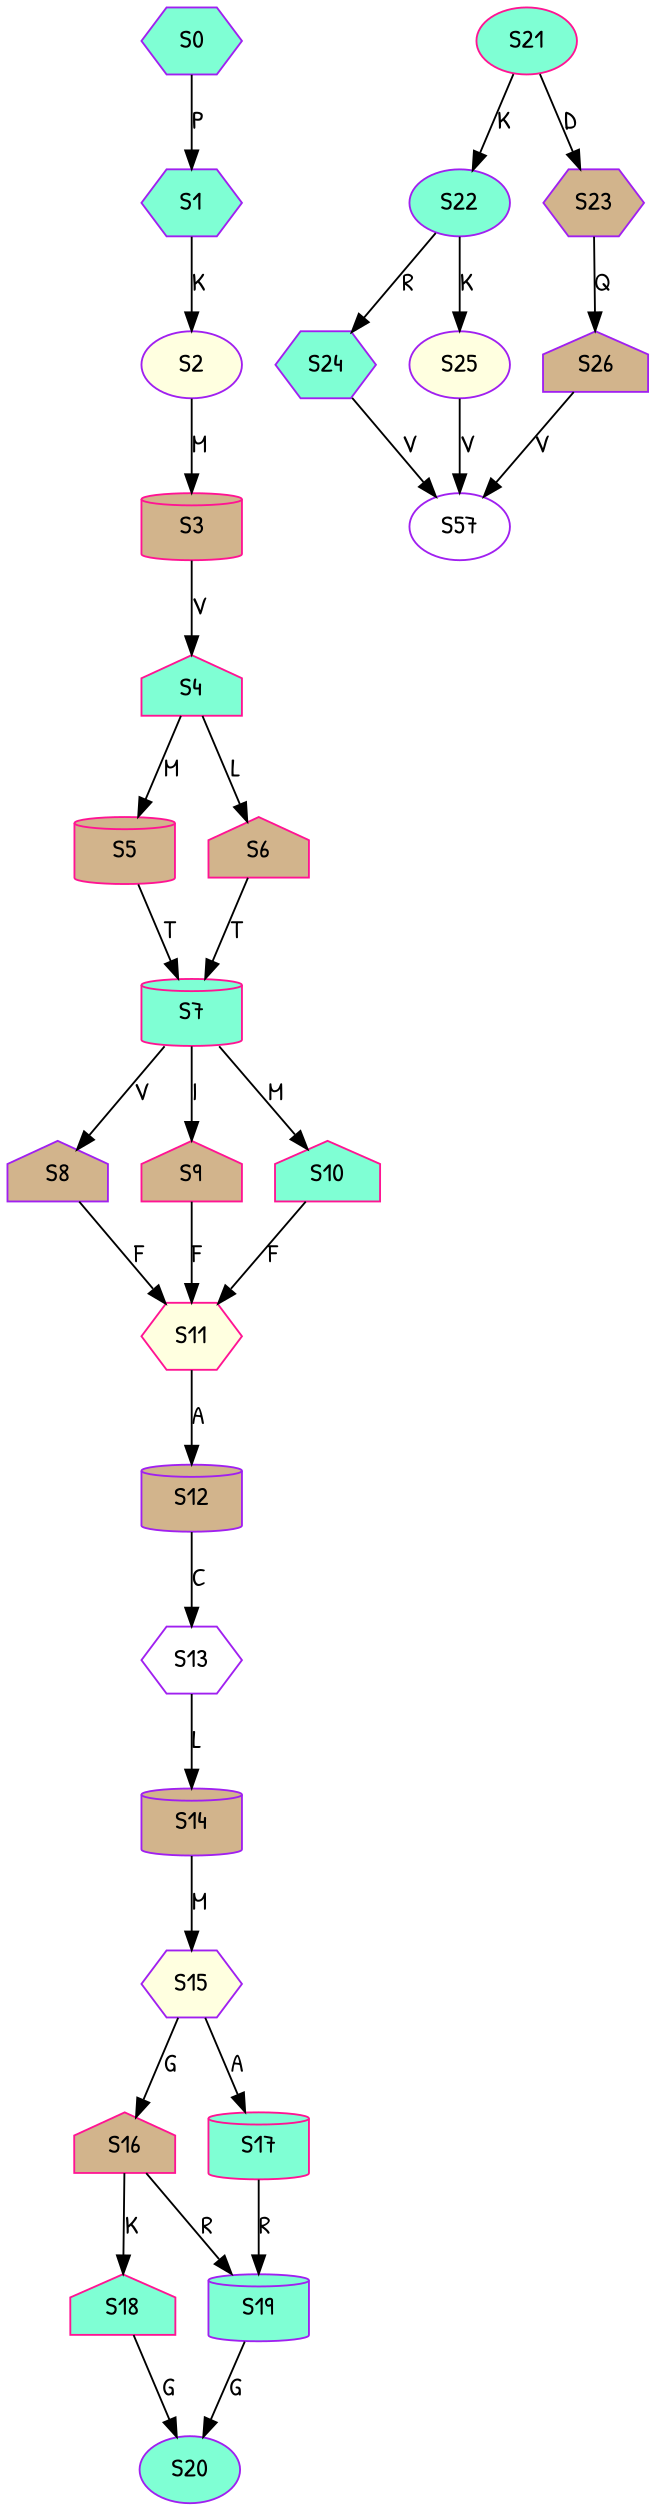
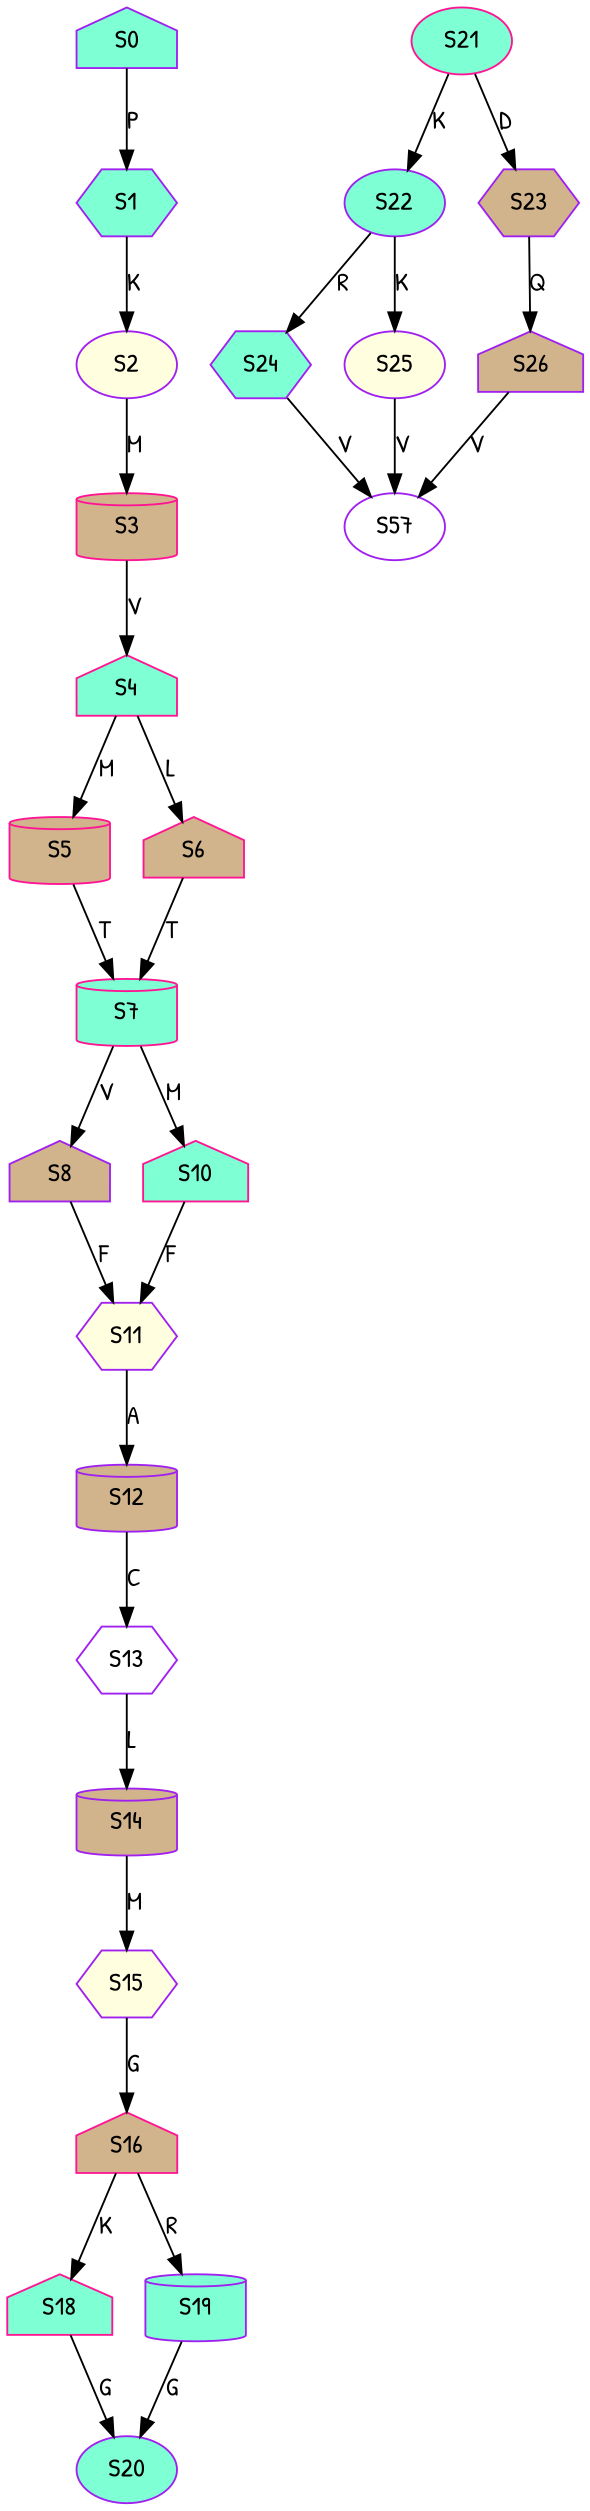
node "S0": shape hexagon -> house
node "S9": removed
node "S11": color deeppink -> purple
node "S17": removed
